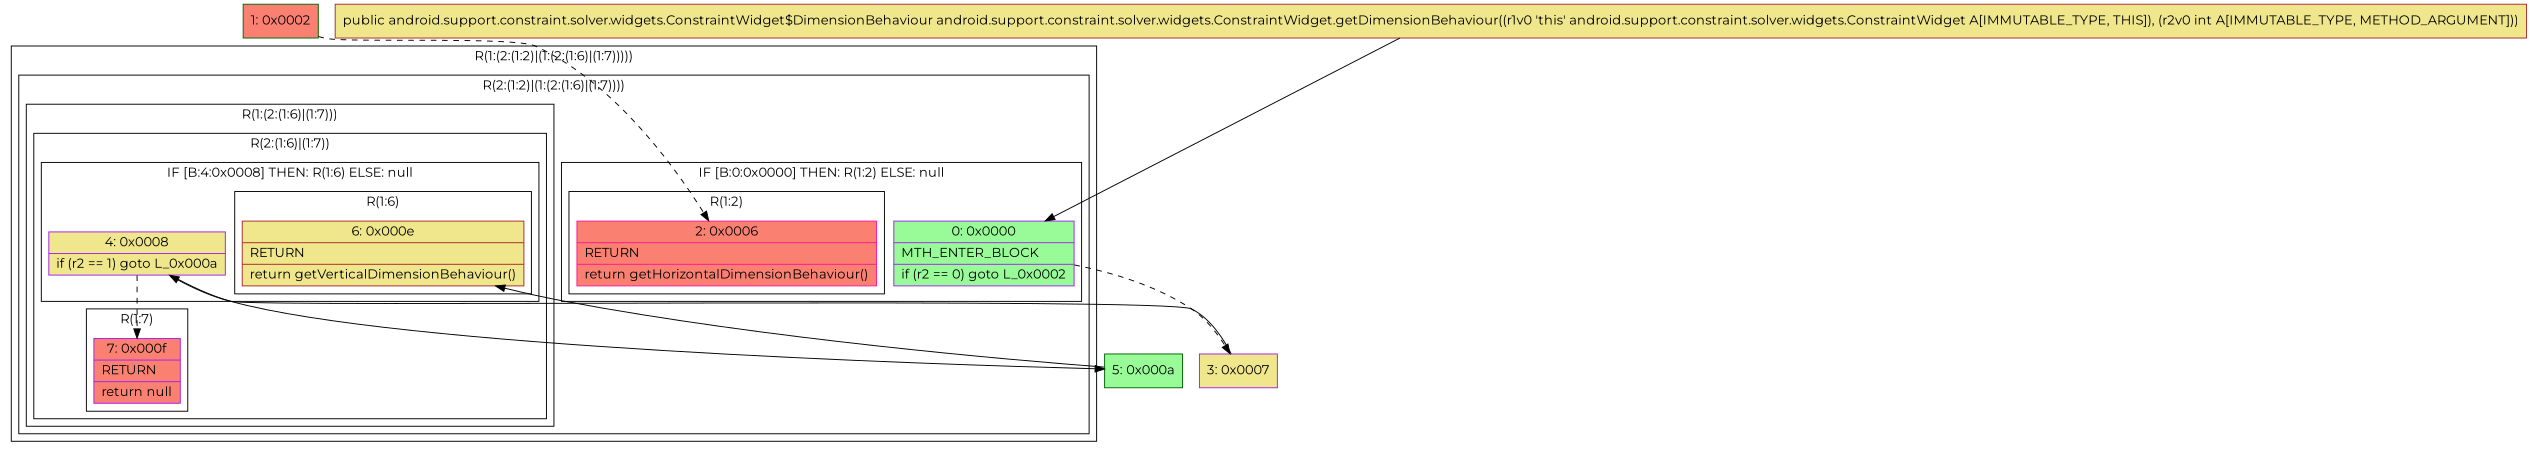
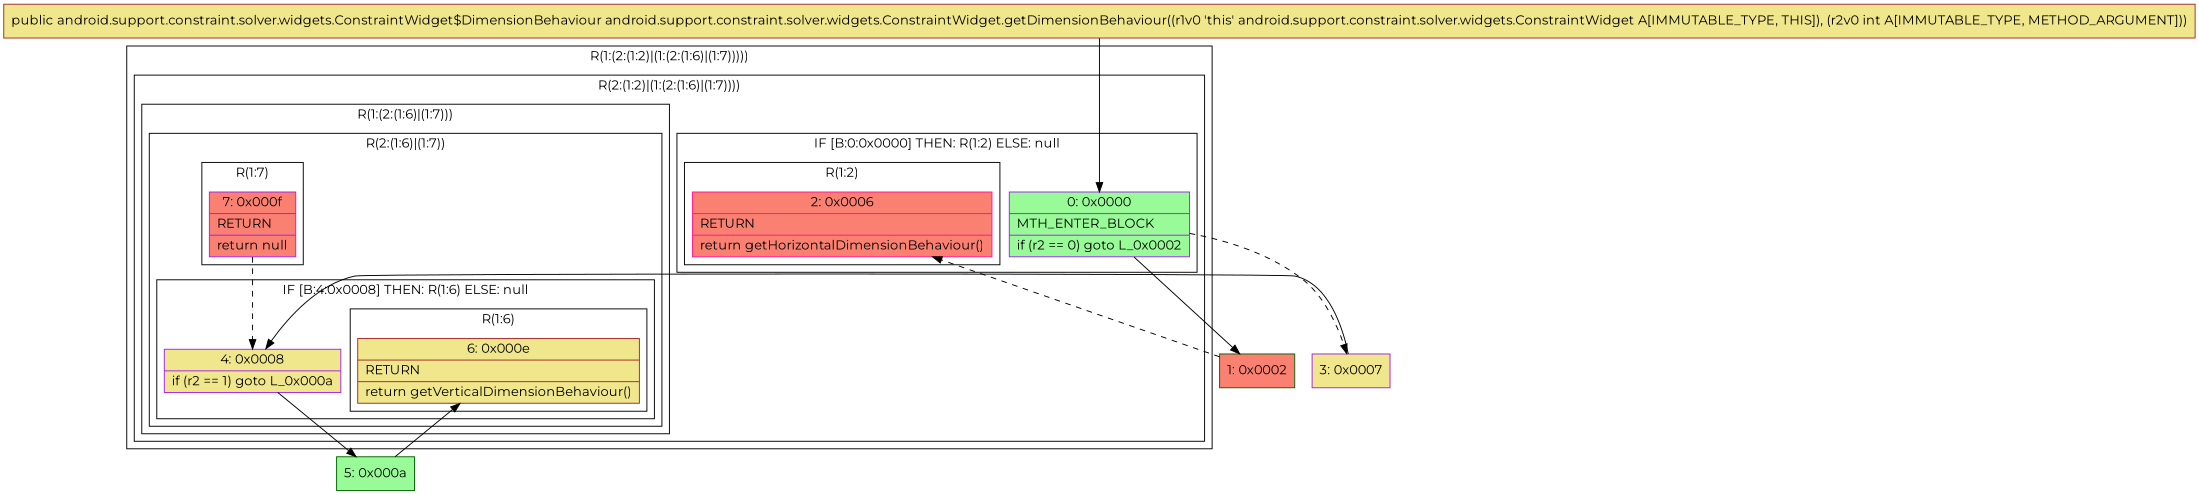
edge "4: 0x0008" -> "7: 0x000f": reversed
edge "0: 0x0000" -> "1: 0x0002": added
